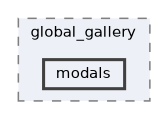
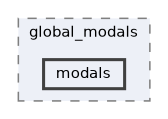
cluster "global_gallery": label "global_gallery" -> "global_modals"
